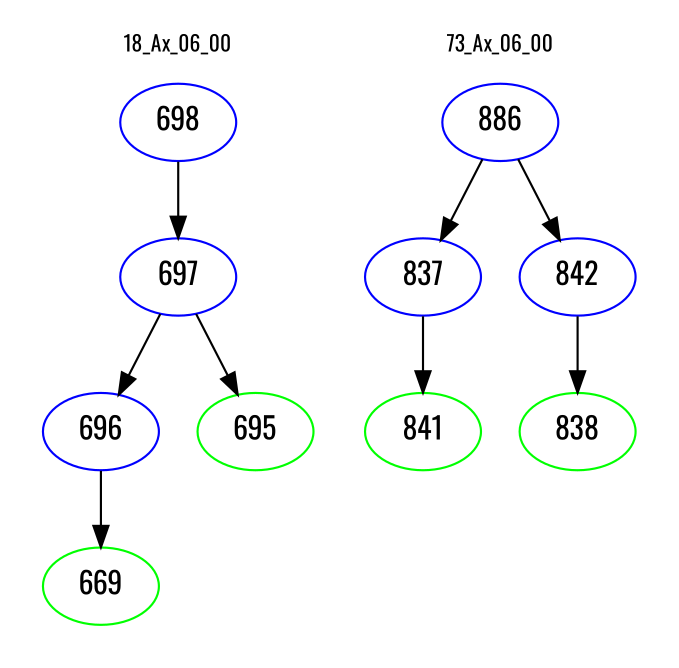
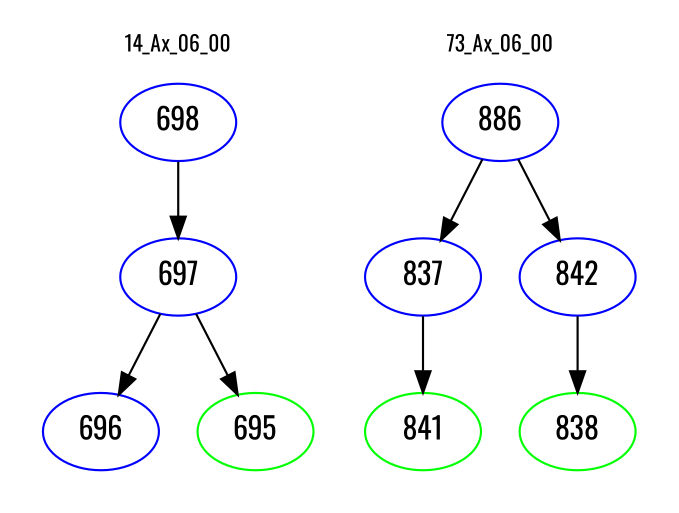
cluster "18_Ax_06_00": label "18_Ax_06_00" -> "14_Ax_06_00"
node "669": removed
